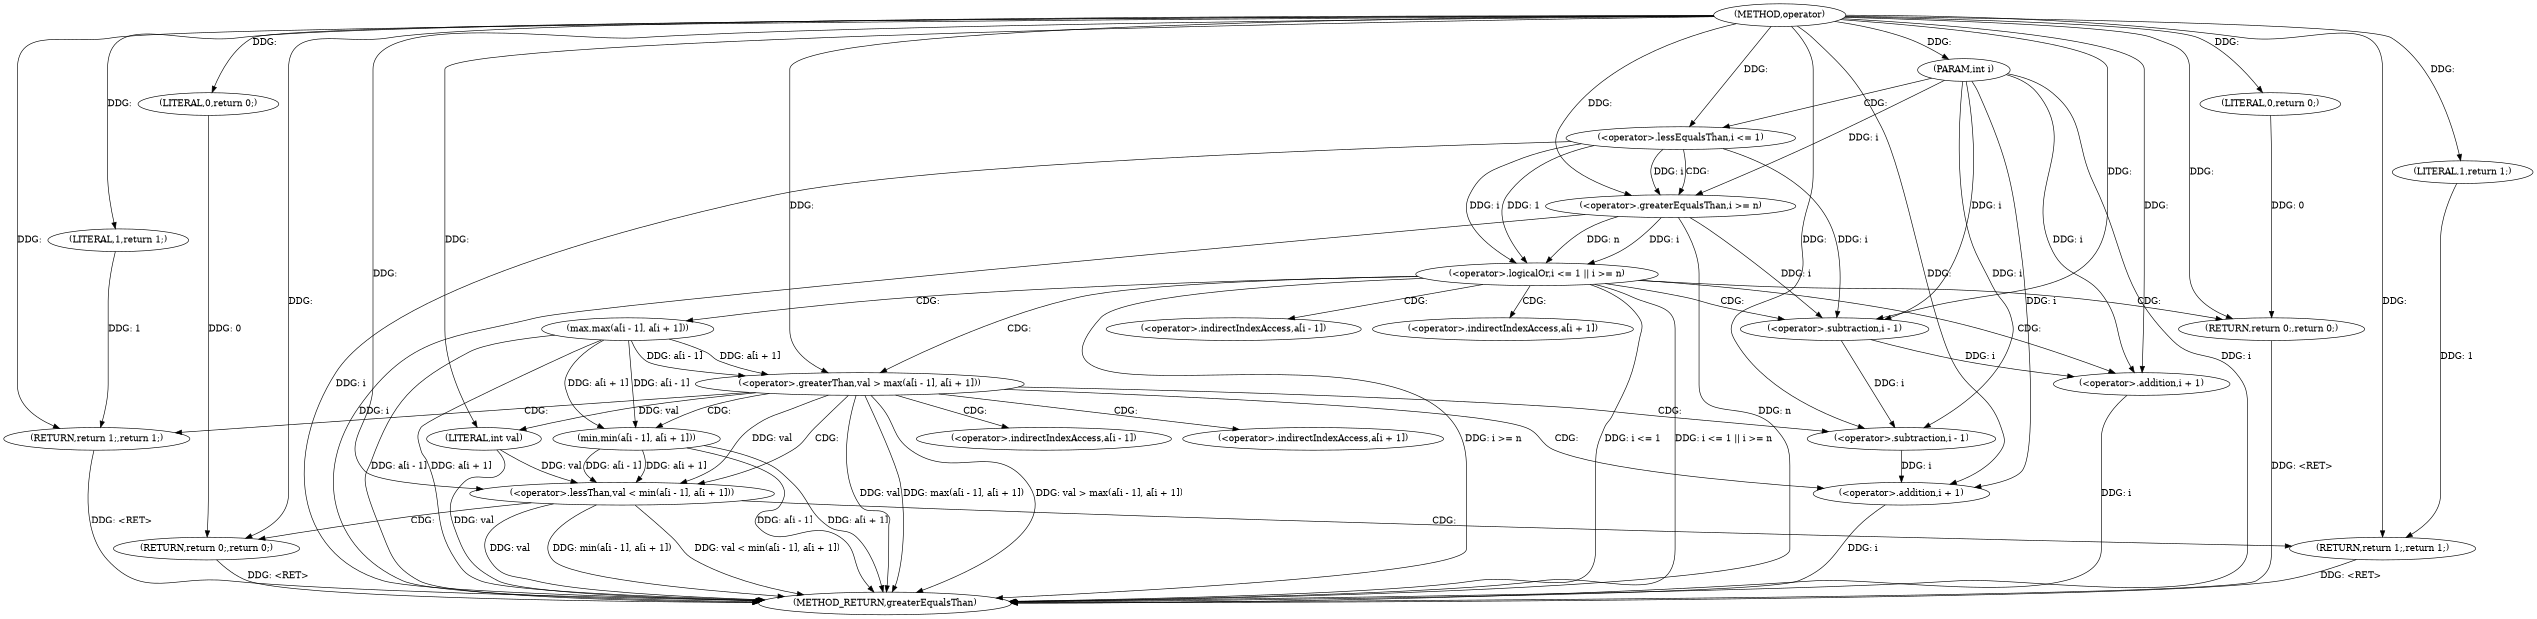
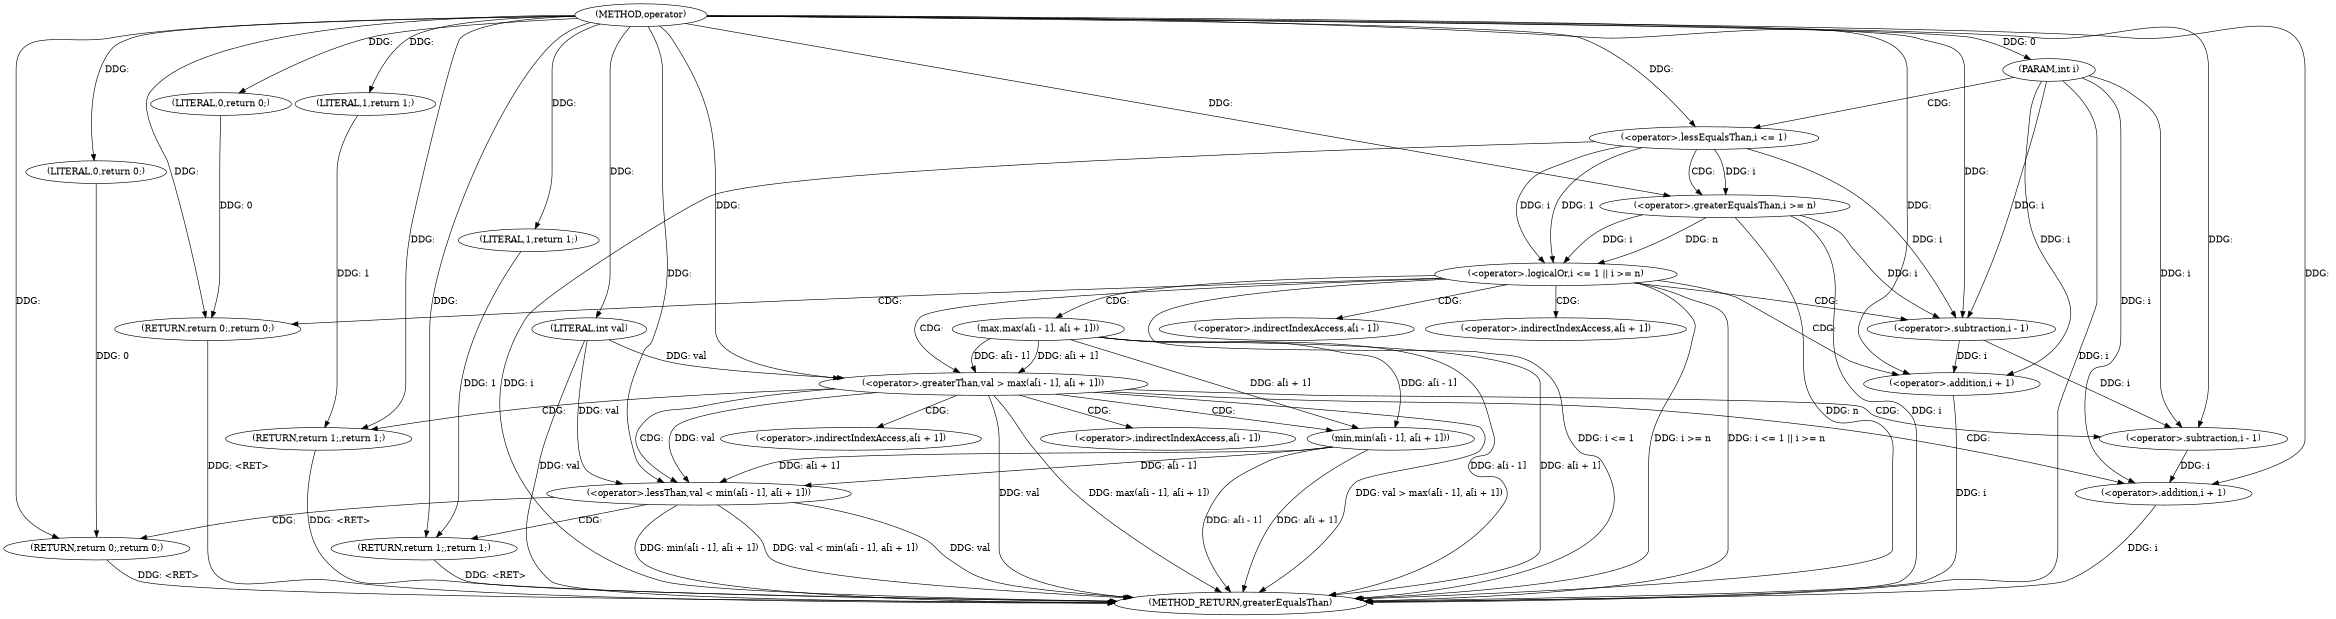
edge "(METHOD,operator)" -> "(PARAM,int i)": label "DDG: " -> "DDG: 0"
edge "(PARAM,int i)" -> "(<operator>.greaterEqualsThan,i >= n)": removed, label "DDG: i"
edge "(<operator>.greaterThan,val > max(a[i - 1], a[i + 1]))" -> "(LITERAL,int val)": reversed
